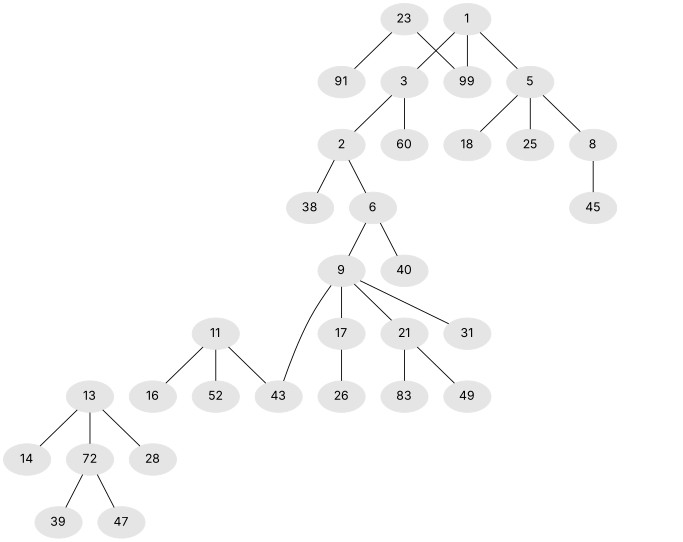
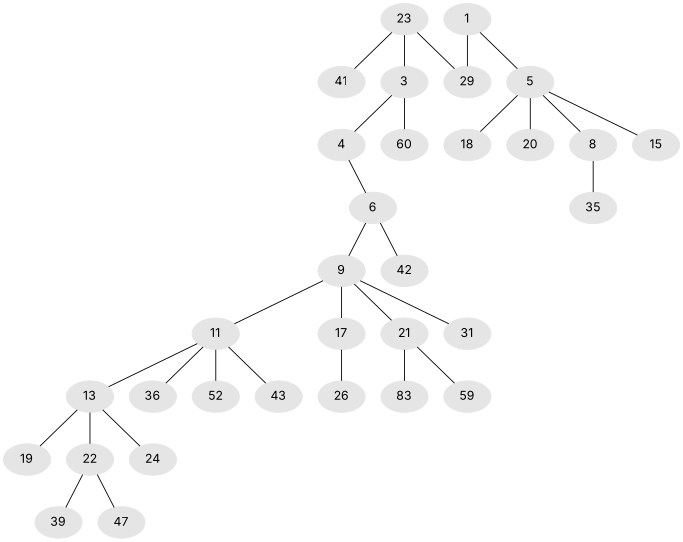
edge "1" -- "3": now "23" -- "3"
node "91": label "91" -> "41"
node "99": label "99" -> "29"
node "2": label "2" -> "4"
node "25": label "25" -> "20"
node "15": added
node "38": removed
node "45": label "45" -> "35"
node "40": label "40" -> "42"
edge "9" -- "43": now "9" -- "11"
edge "11" -- "13": added
node "16": label "16" -> "36"
node "49": label "49" -> "59"
node "14": label "14" -> "19"
node "72": label "72" -> "22"
node "28": label "28" -> "24"
